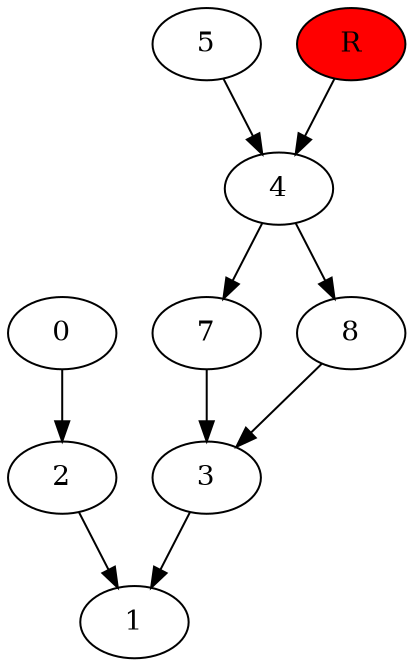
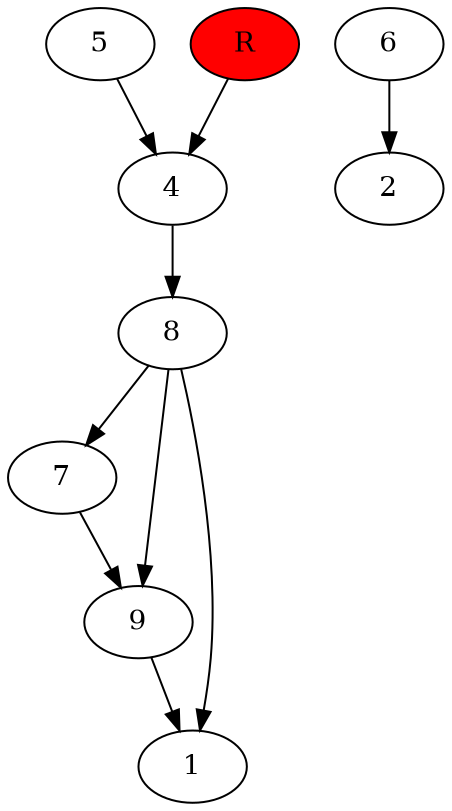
edge "4" -> "7": now "8" -> "7"
node "0": label "0" -> "6"
node "3": label "3" -> "9"
edge "2" -> "1": now "8" -> "1"
